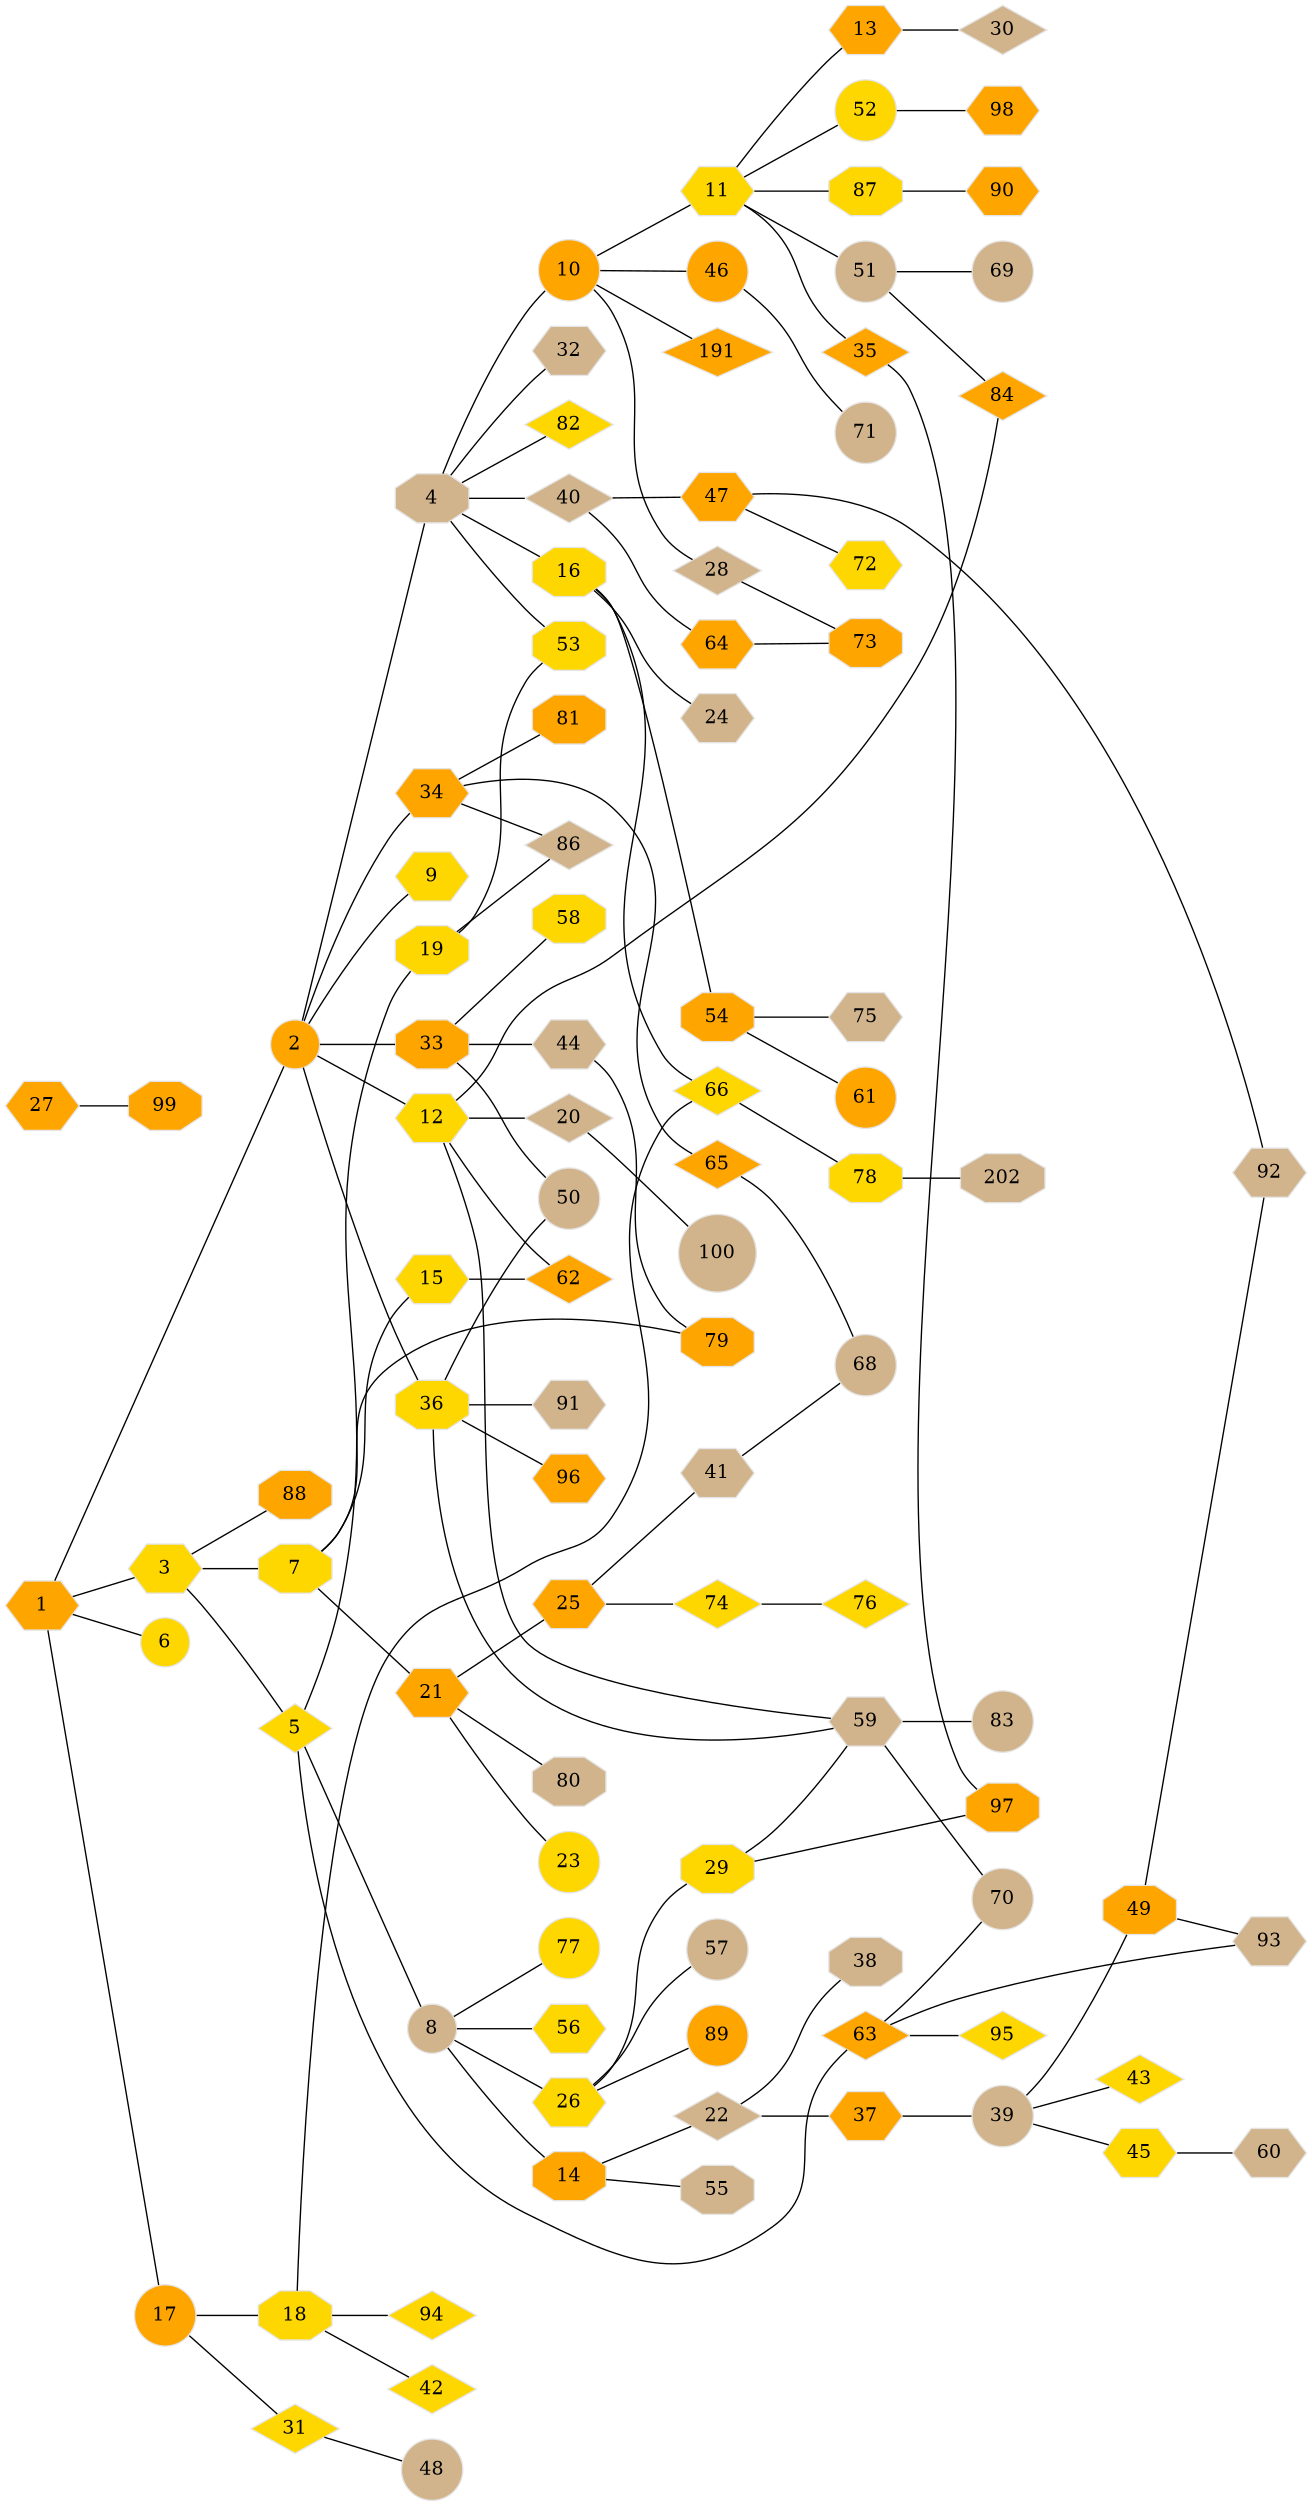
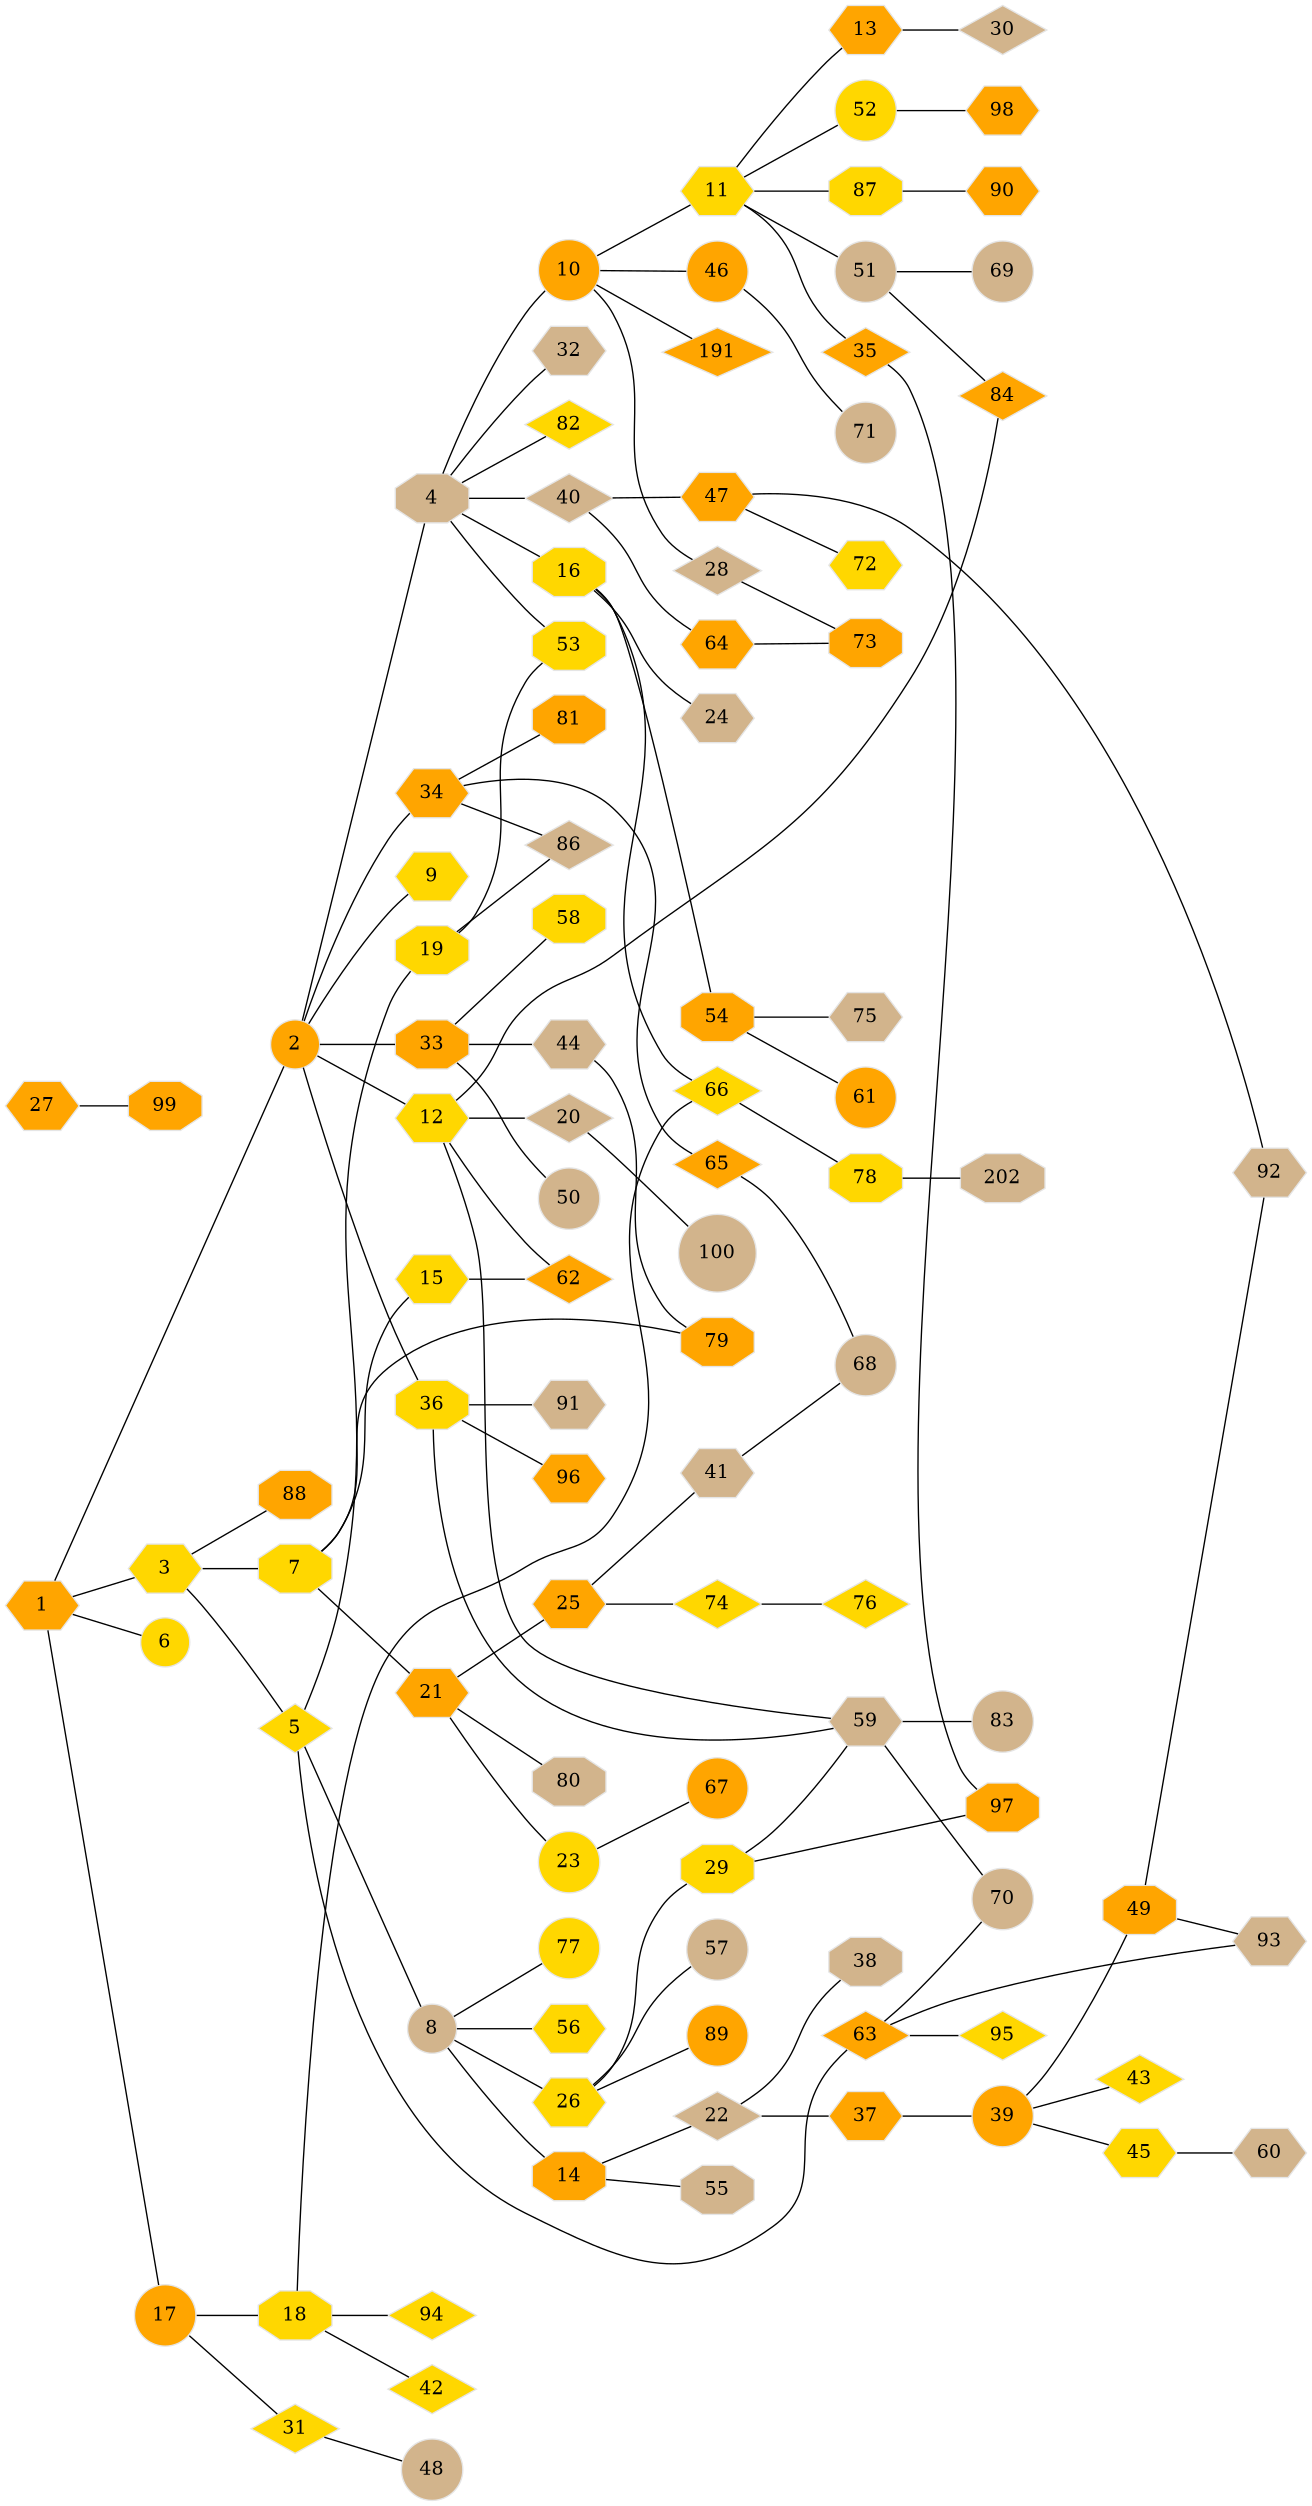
edge "50" -- "36": removed
node "67": added
node "39": fillcolor tan -> orange
